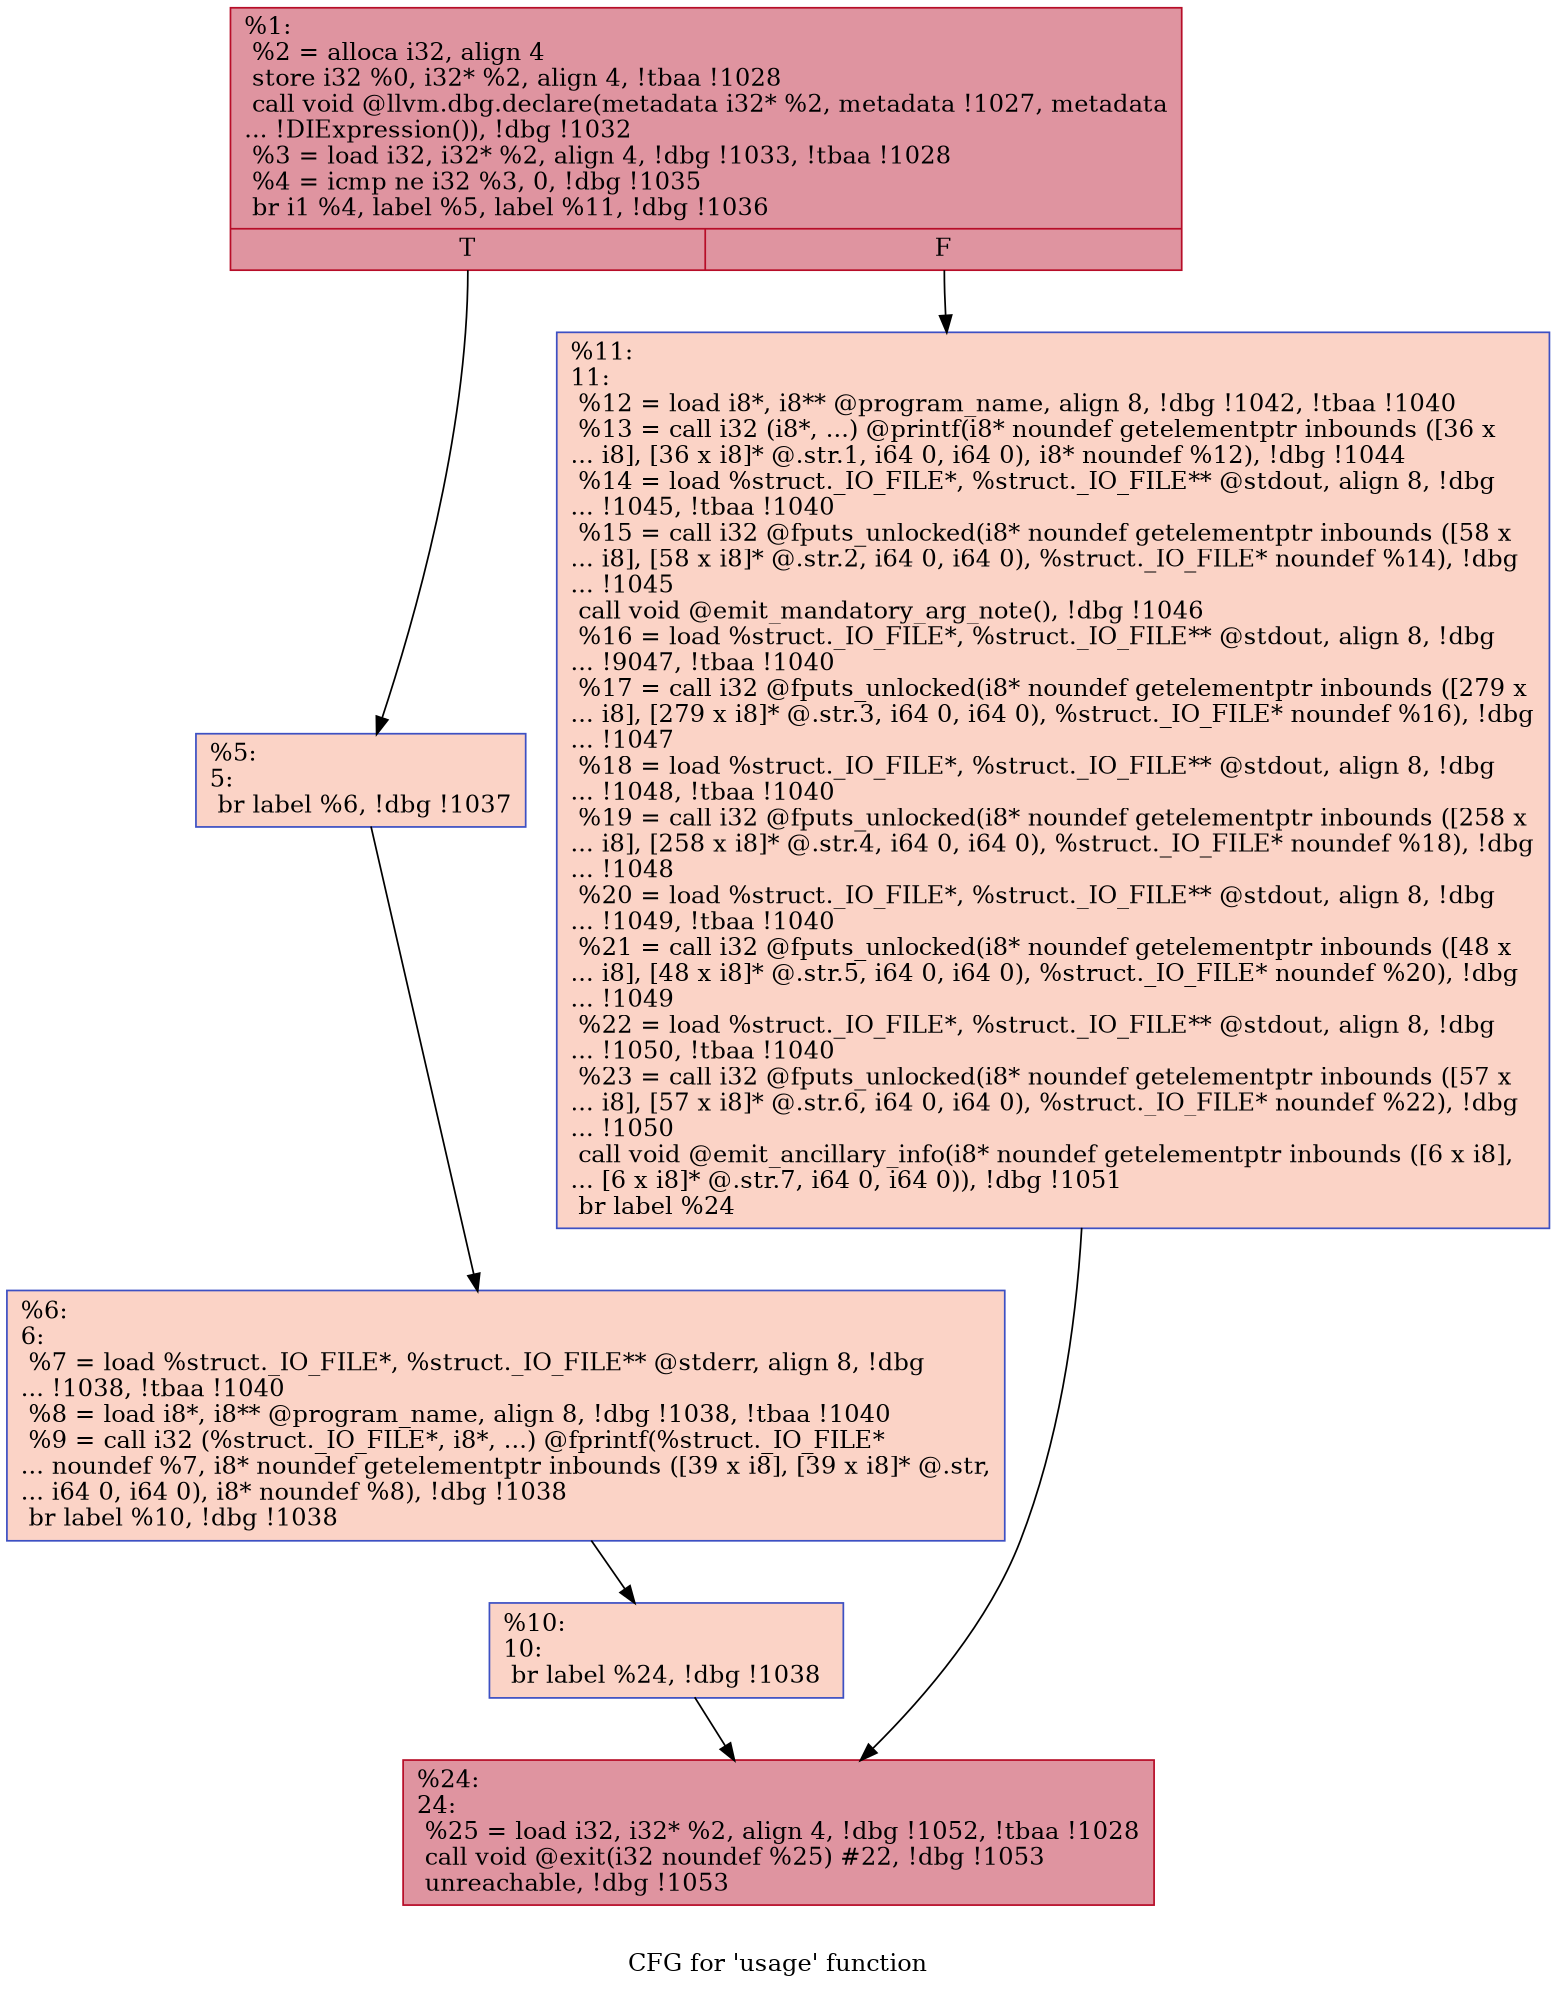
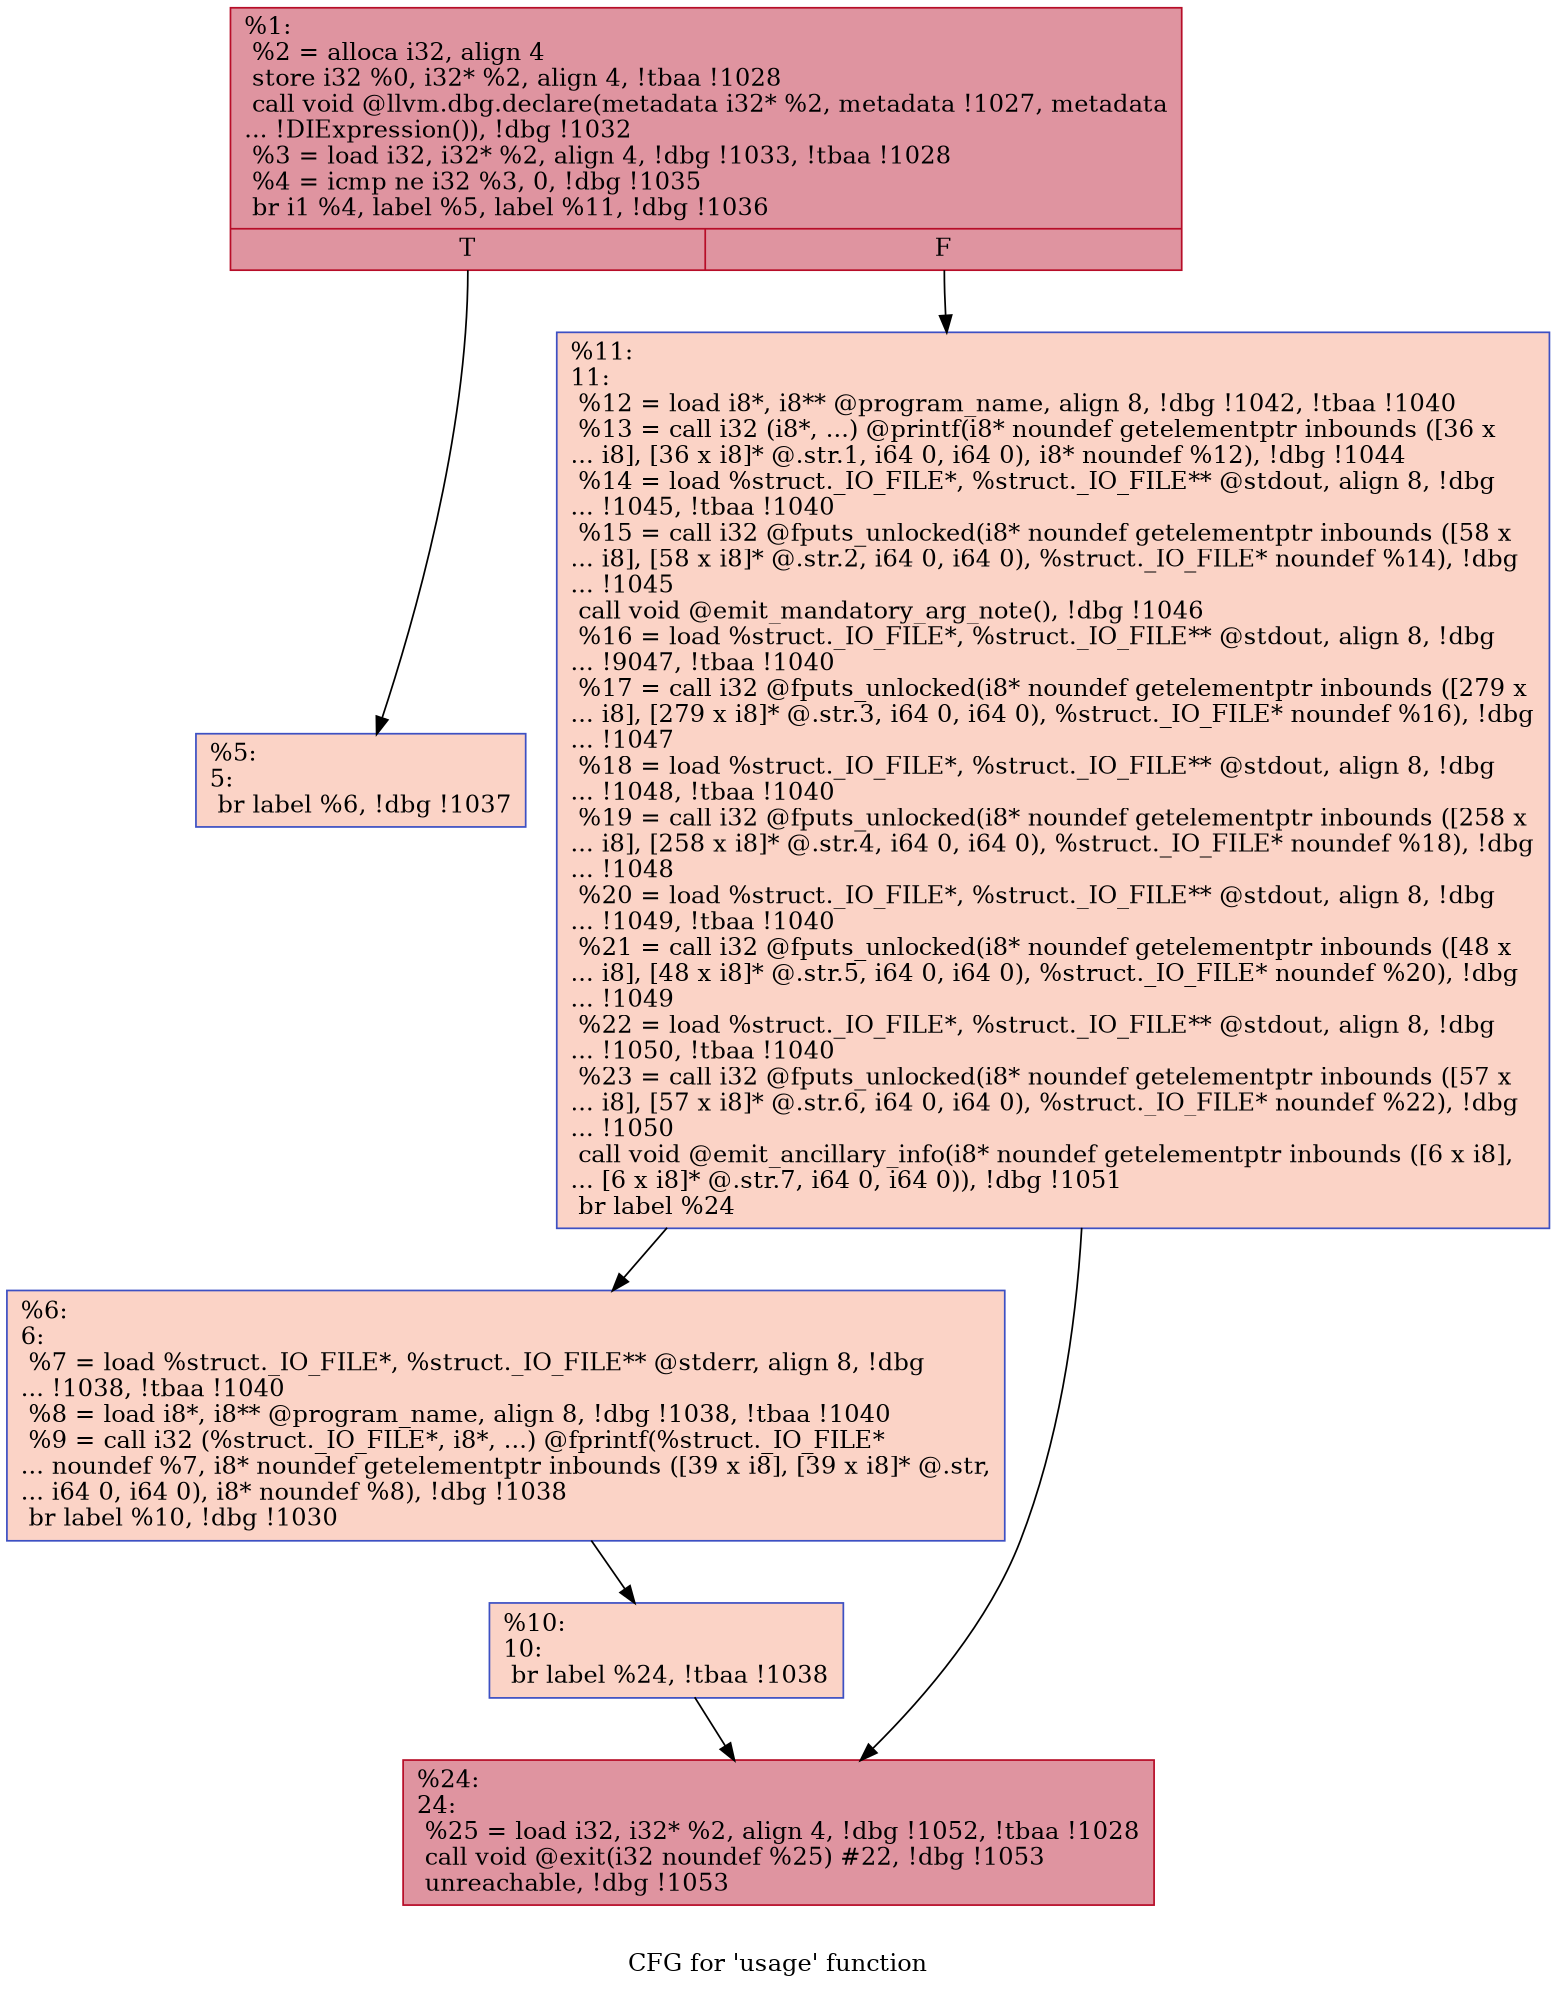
edge "%5:" -> "%6:": now "%11:" -> "%6:"
node "%6:": text "br label %10, !dbg !1038" -> "br label %10, !dbg !1030"
node "%10:": text "br label %24, !dbg !1038" -> "br label %24, !tbaa !1038"
